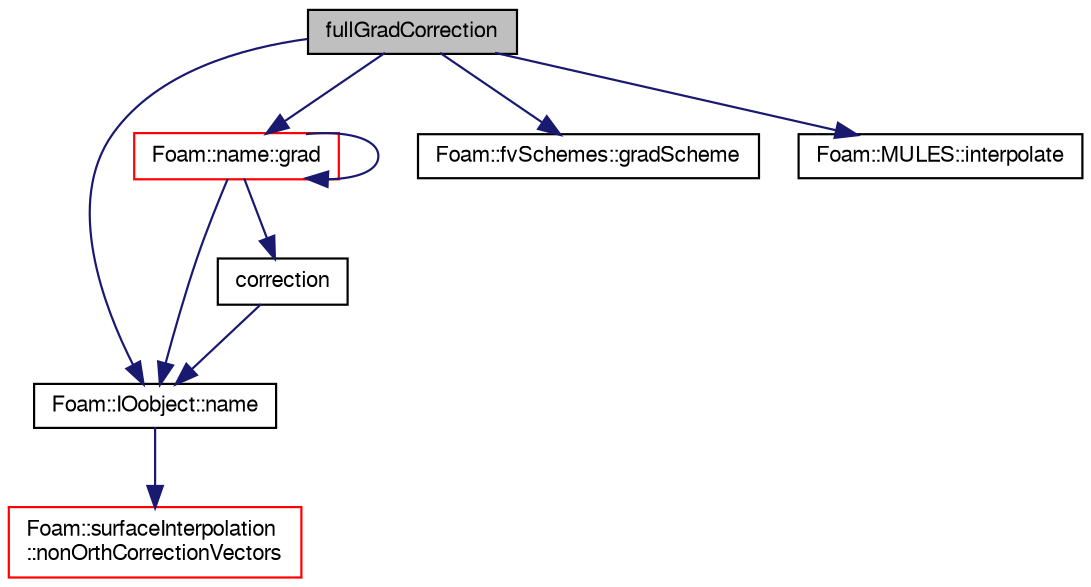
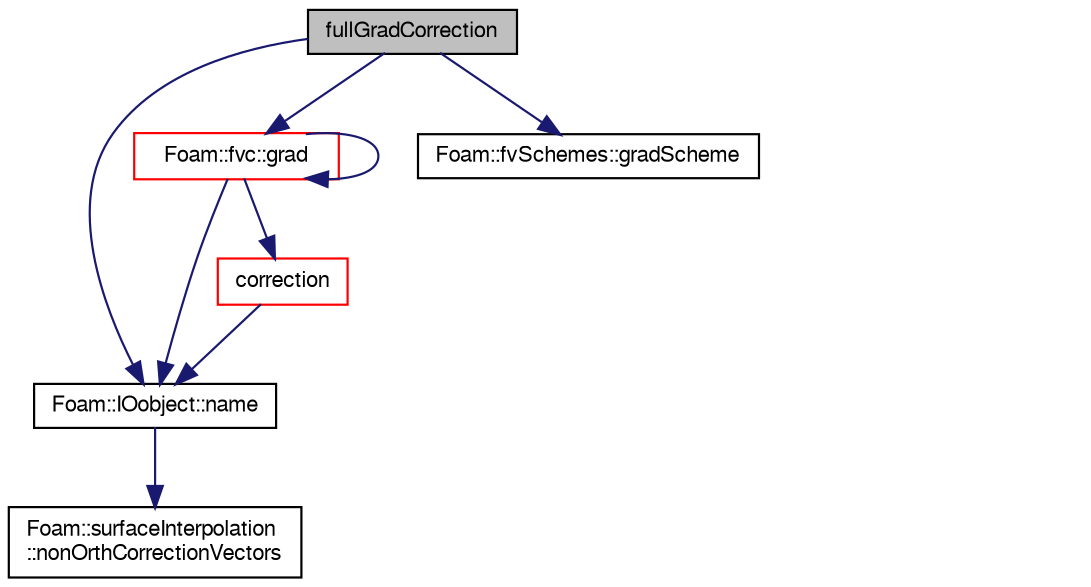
node "Foam::name::grad": label "Foam::name::grad" -> "Foam::fvc::grad"
node "Foam::MULES::interpolate": removed
node "correction": color black -> red
node "Foam::surfaceInterpolation ::nonOrthCorrectionVectors": color red -> black
